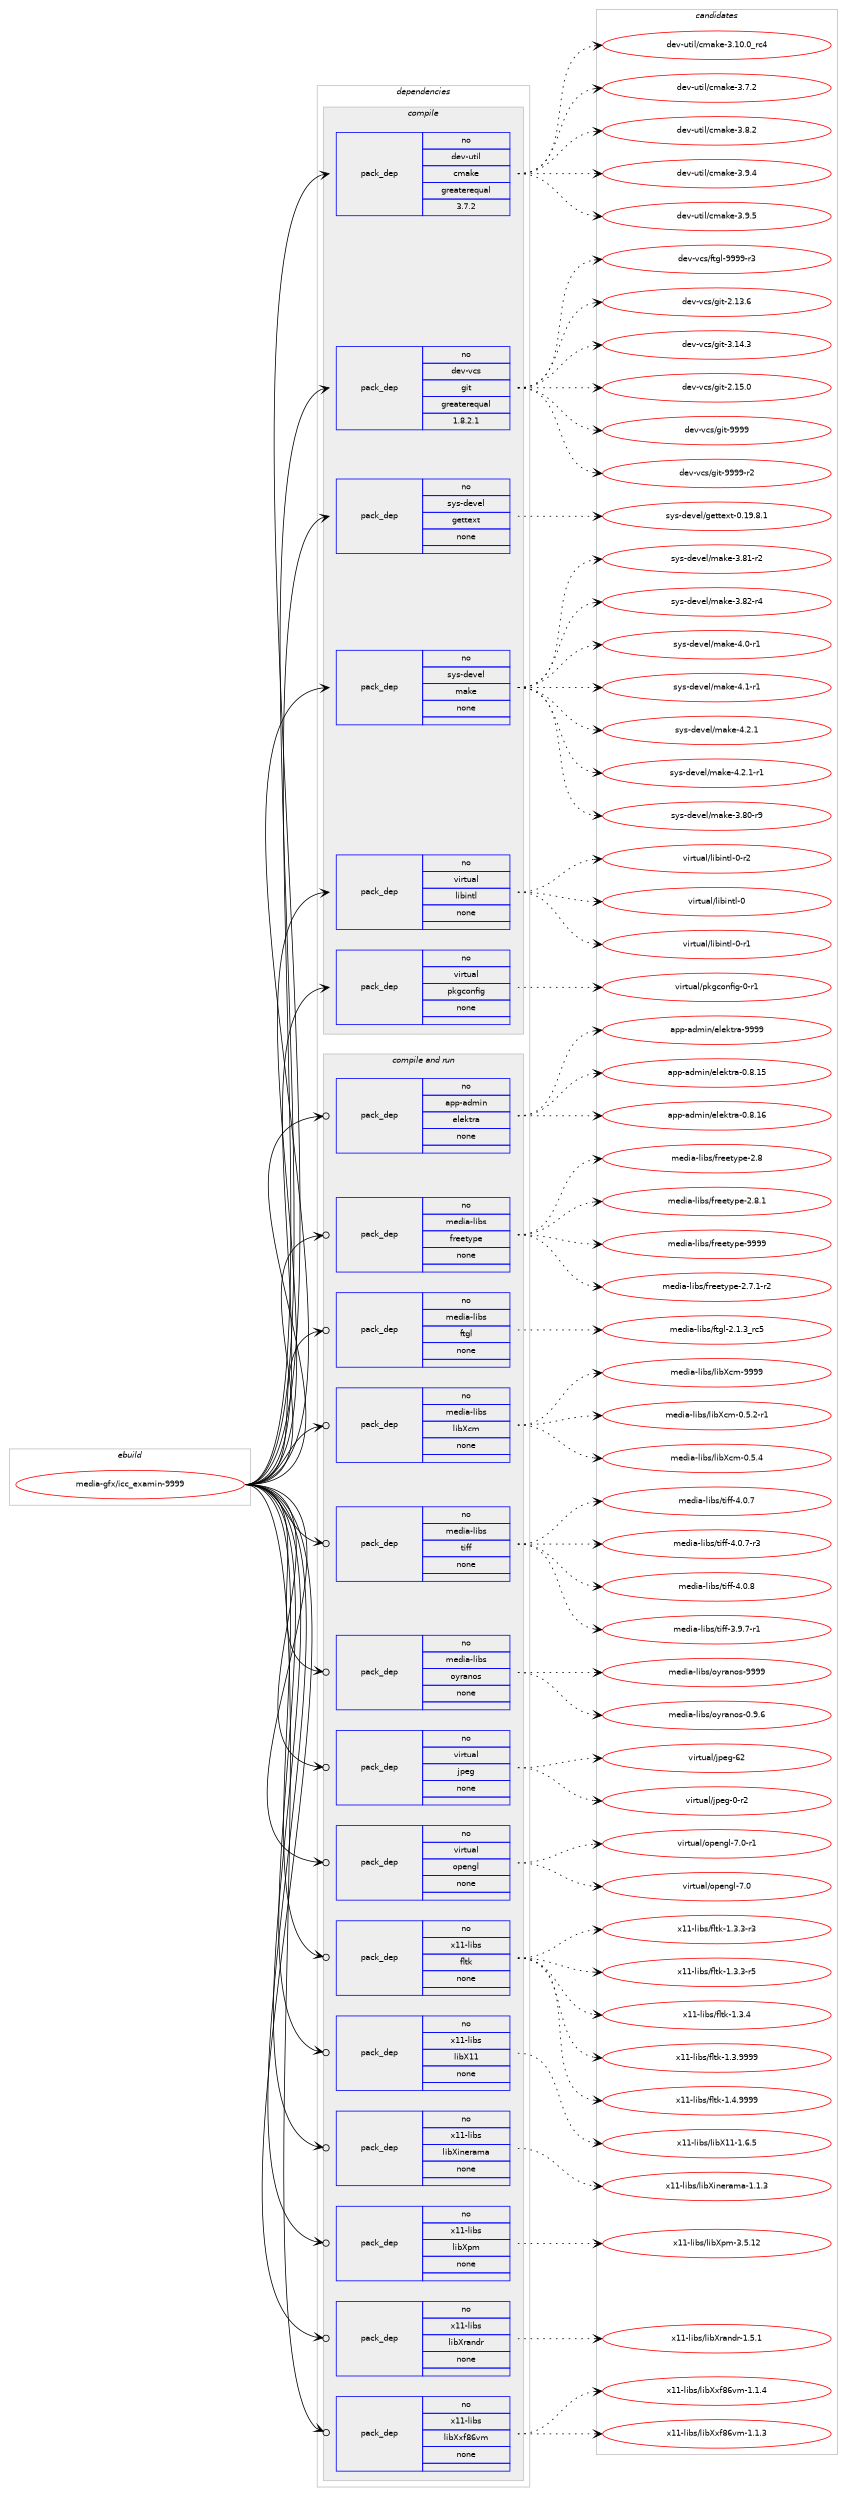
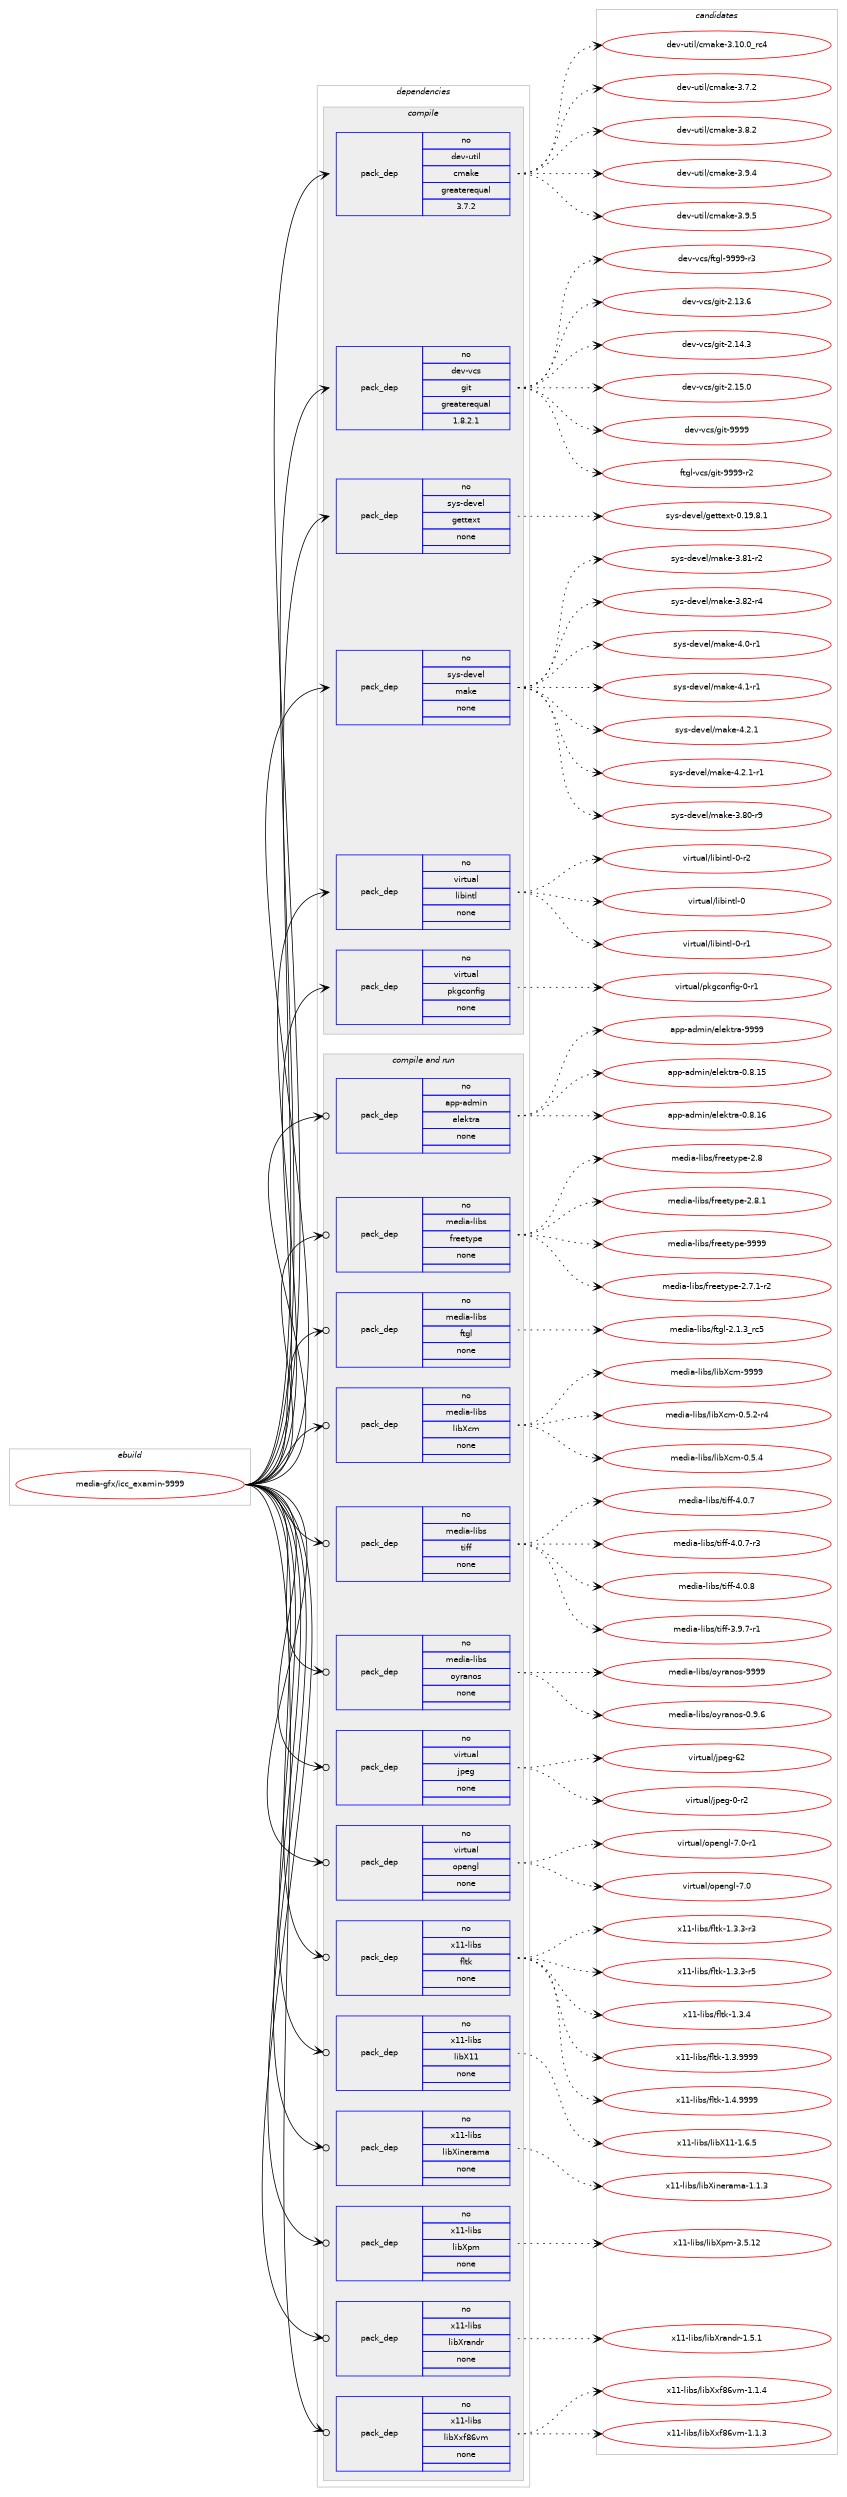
node "dev-vcs/git-3.14.3": label "dev-vcs/git-3.14.3" -> "dev-vcs/git-2.14.3"
node "dev-vcs/git-9999-r2": label "dev-vcs/git-9999-r2" -> "ftgl-vcs/git-9999-r2"
node "media-libs/libXcm-0.5.2-r1": label "media-libs/libXcm-0.5.2-r1" -> "media-libs/libXcm-0.5.2-r4"
